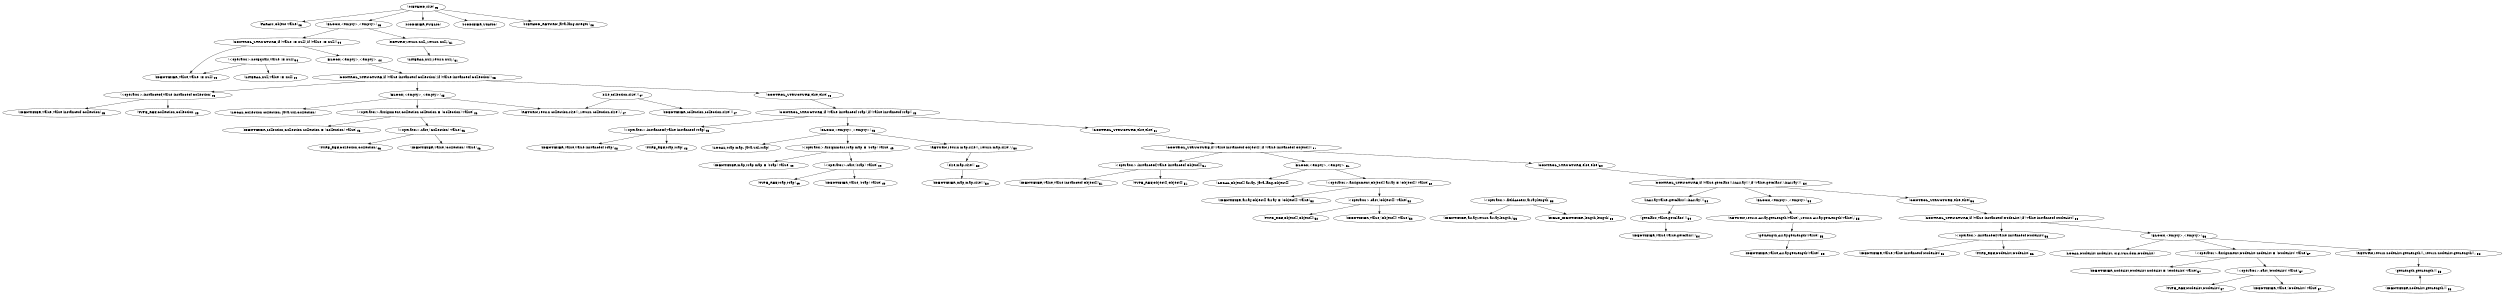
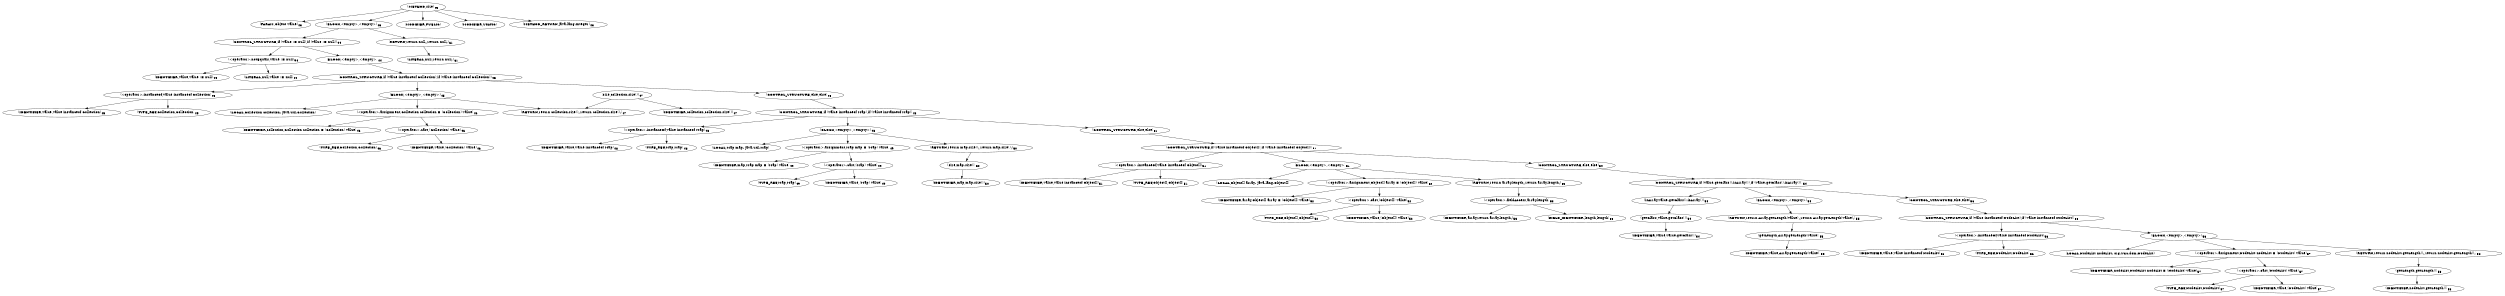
edge "(CONTROL_STRUCTURE,if (value != null),if (value != null))" -> "(IDENTIFIER,value,value != null)": now "(CONTROL_STRUCTURE,if (value != null),if (value != null))" -> "(<operator>.notEquals,value != null)"
node "(RETURN,return array.length;,return array.length;)": added
edge "(IDENTIFIER,nodeList,getLength())" -> "(getLength,getLength())": reversed
